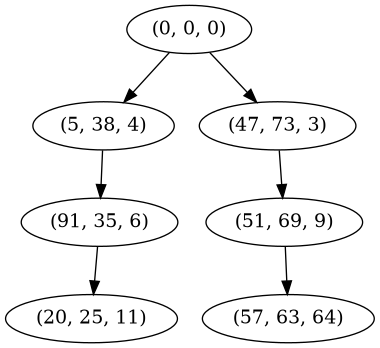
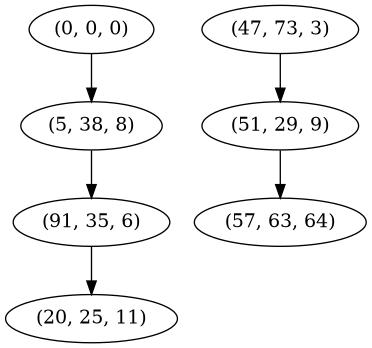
edge "(0, 0, 0)" -> "(47, 73, 3)": removed
node "(5, 38, 4)": label "(5, 38, 4)" -> "(5, 38, 8)"
node "(51, 69, 9)": label "(51, 69, 9)" -> "(51, 29, 9)"
